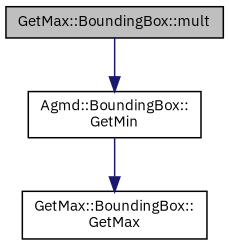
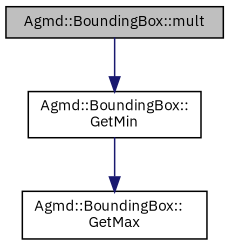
node "GetMax::BoundingBox::mult": label "GetMax::BoundingBox::mult" -> "Agmd::BoundingBox::mult"
node "GetMax::BoundingBox:: GetMax": label "GetMax::BoundingBox:: GetMax" -> "Agmd::BoundingBox:: GetMax"
